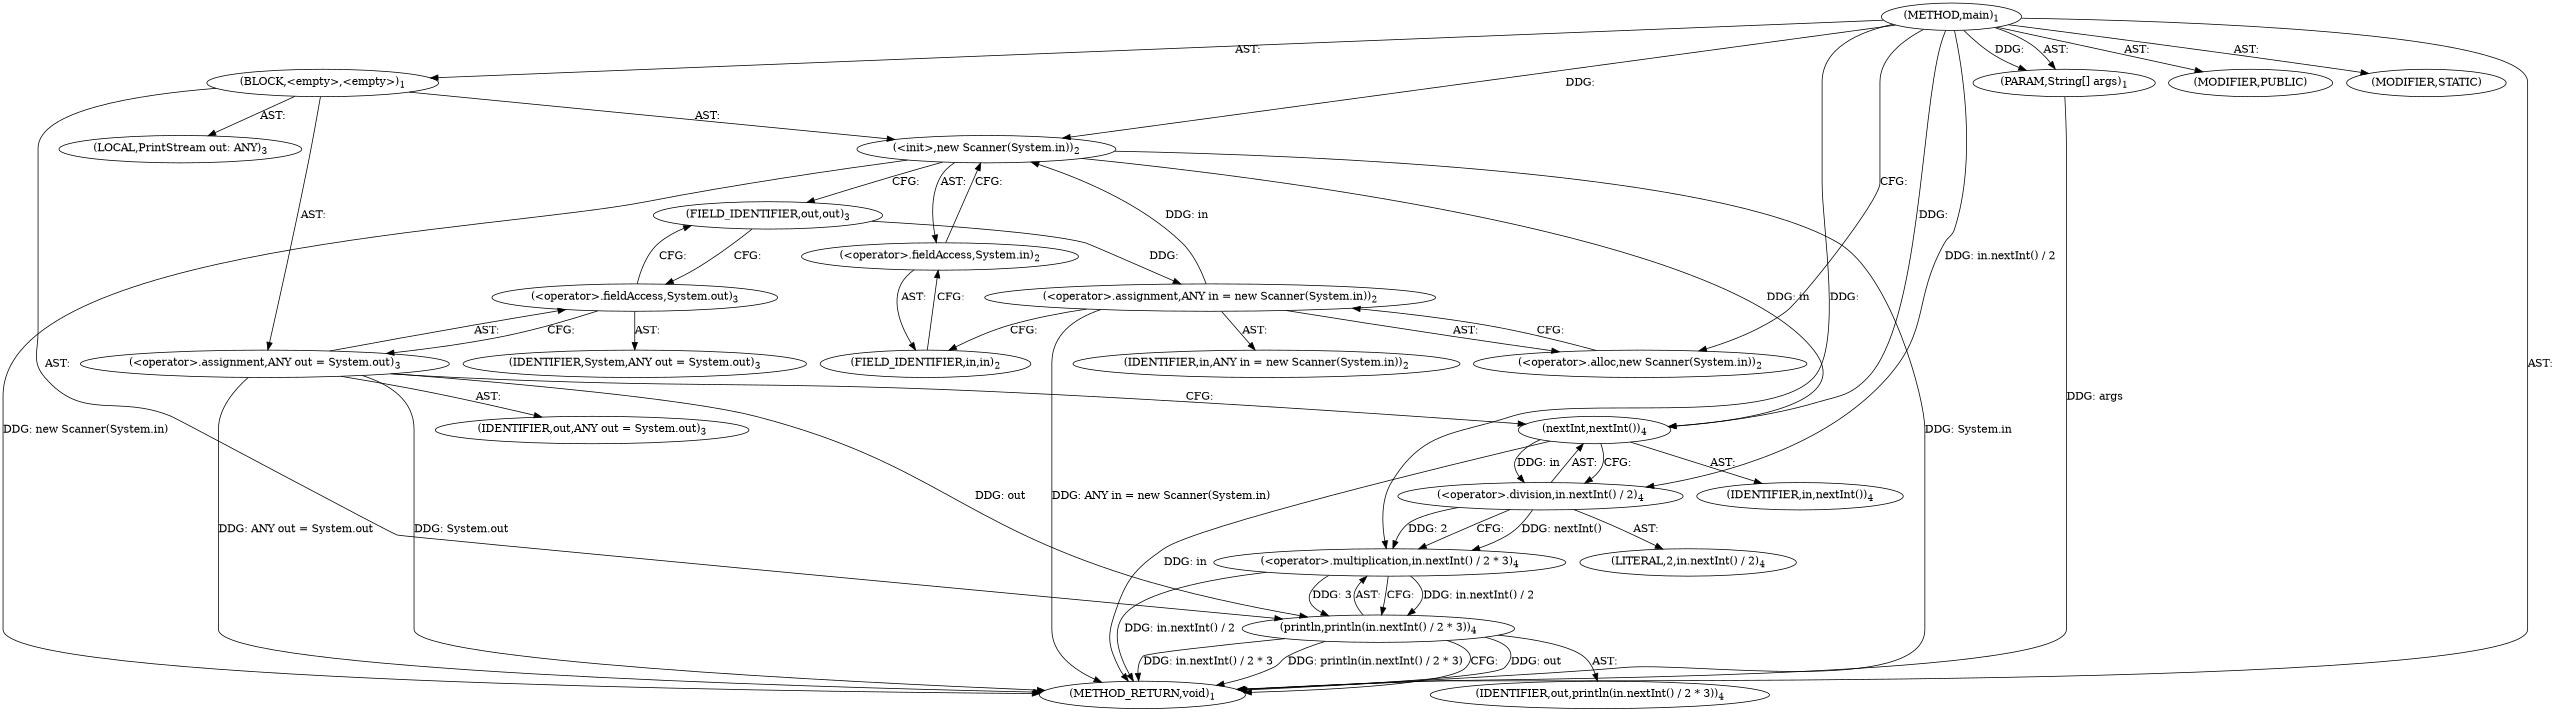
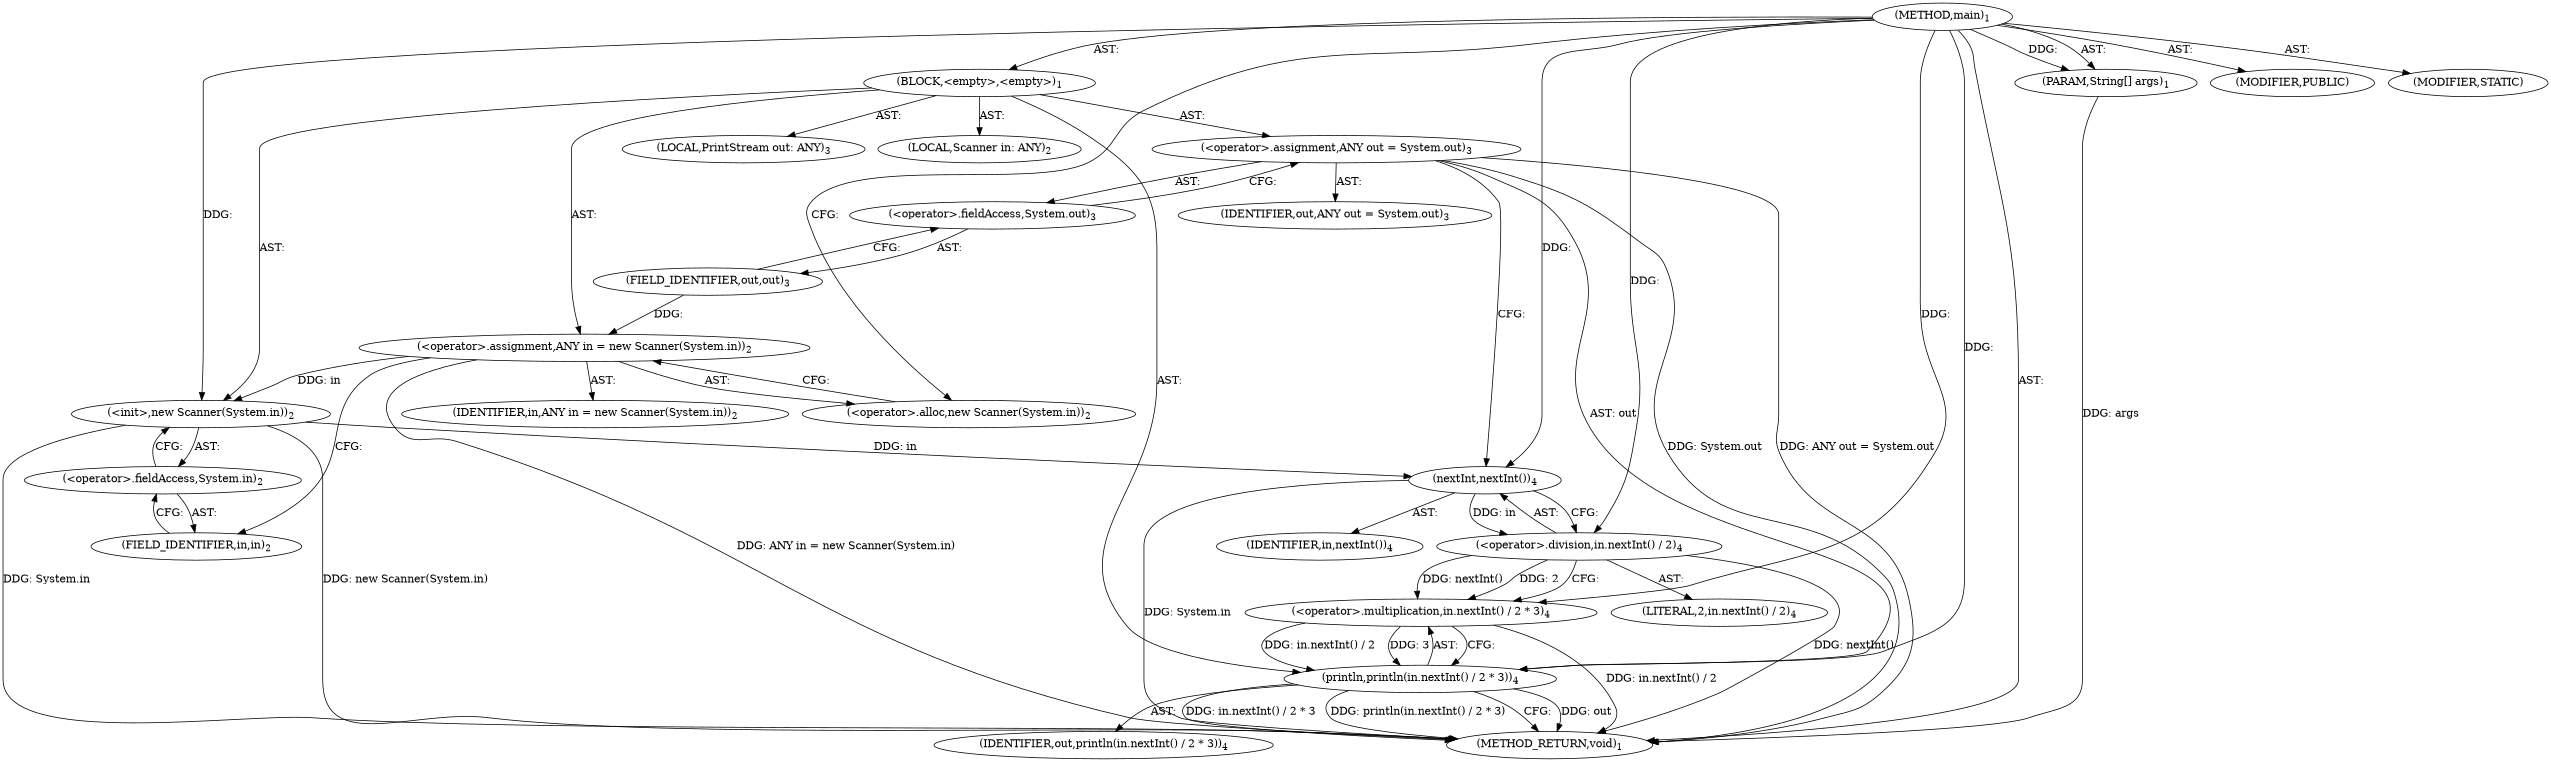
edge "(BLOCK,<empty>,<empty>)" -> "(<operator>.assignment,ANY in = new Scanner(System.in))": added, label "AST:"
node "(LOCAL,Scanner in: ANY)": added
edge "(<init>,new Scanner(System.in))" -> "(FIELD_IDENTIFIER,out,out)": removed, label "CFG:"
edge "(<operator>.fieldAccess,System.out)" -> "(FIELD_IDENTIFIER,out,out)": label "CFG: " -> "AST: "
edge "(METHOD,main)" -> "(<operator>.division,in.nextInt() / 2)": label "DDG: in.nextInt() / 2" -> "DDG: "
node "(IDENTIFIER,System,ANY out = System.out)": removed
edge "(<operator>.assignment,ANY out = System.out)" -> "(println,println(in.nextInt() / 2 * 3))": label "DDG: out" -> "AST: out"
edge "(METHOD,main)" -> "(println,println(in.nextInt() / 2 * 3))": added, label "DDG:"
edge "(nextInt,nextInt())" -> "(METHOD_RETURN,void)": label "DDG: in" -> "DDG: System.in"
edge "(<operator>.division,in.nextInt() / 2)" -> "(METHOD_RETURN,void)": added, label "DDG: nextInt()"
